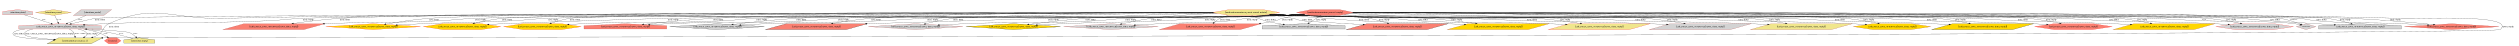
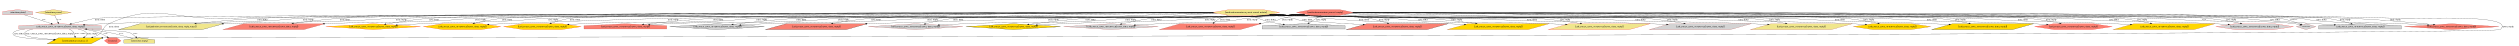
node "(Identifier,node)": removed
node "(Call,BBinder::onTransact(code, data, reply, flags))": added
node "(MethodReturn,status_t)": fillcolor khaki -> gold
